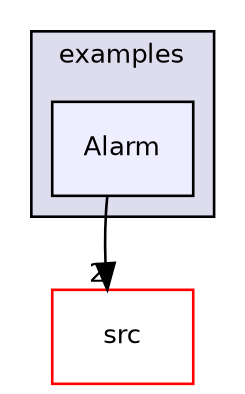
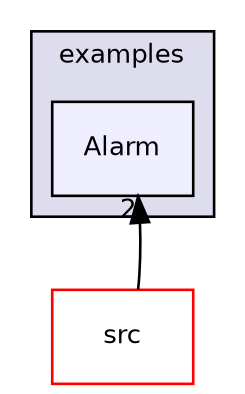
edge "Alarm" -> "src": reversed
